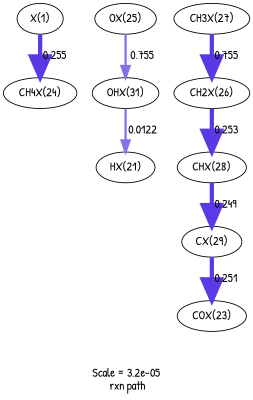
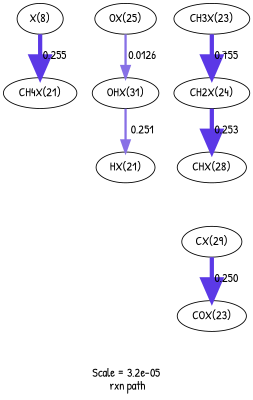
node "X(1)": label "X(1)" -> "X(8)"
node "CH3X(27)": label "CH3X(27)" -> "CH3X(23)"
edge "OX(25)" -> "OHX(31)": label " 0.755" -> " 0.0126"
node "CH4X(24)": label "CH4X(24)" -> "CH4X(21)"
node "CH2X(26)": label "CH2X(26)" -> "CH2X(24)"
edge "OHX(31)" -> "HX(21)": label " 0.0122" -> " 0.251"
edge "CHX(28)" -> "CX(29)": removed, label "0.249"
edge "CX(29)" -> "COX(23)": label " 0.251" -> " 0.250"
